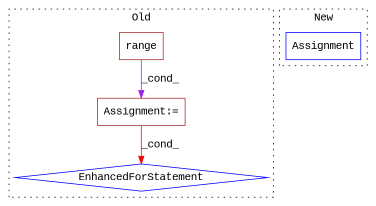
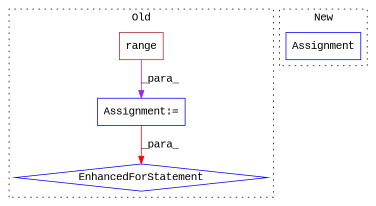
edge "range" -> "Assignment:=": label "_cond_" -> "_para_"
node "Assignment:=": color brown -> blue
edge "Assignment:=" -> "EnhancedForStatement": label "_cond_" -> "_para_"
